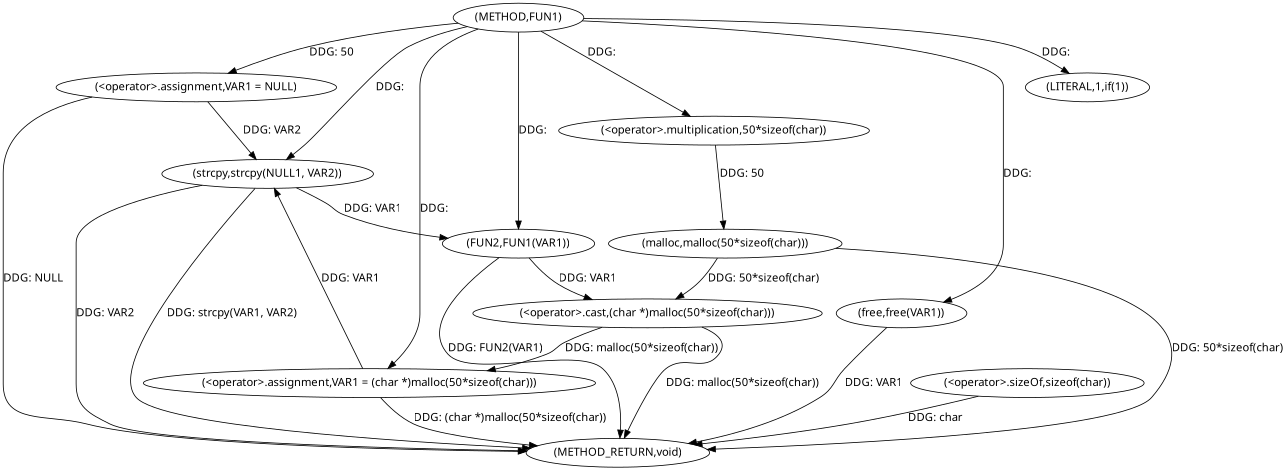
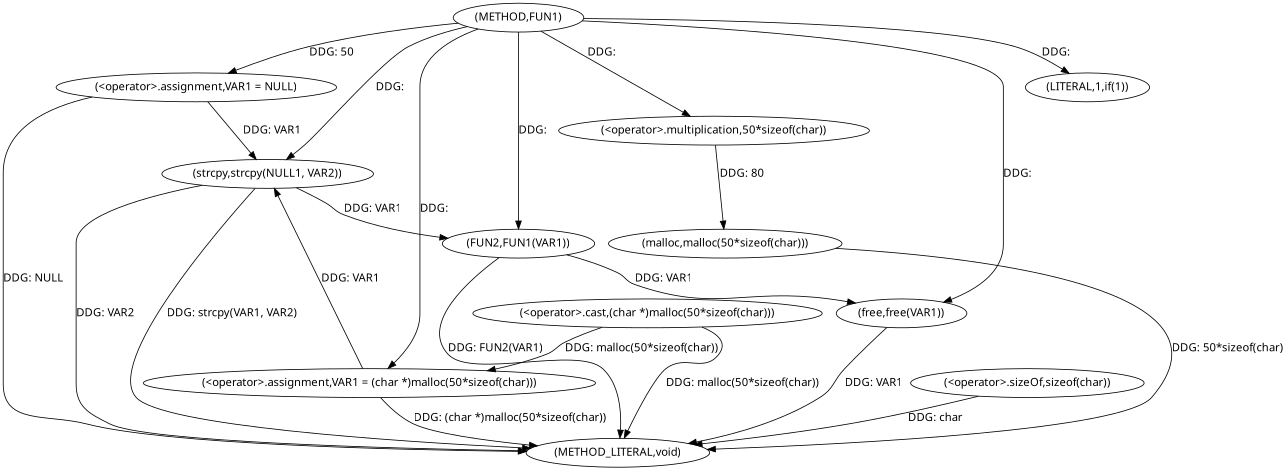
edge "(<operator>.assignment,VAR1 = NULL)" -> "(strcpy,strcpy(NULL1, VAR2))": label "DDG: VAR2" -> "DDG: VAR1"
edge "(<operator>.multiplication,50*sizeof(char))" -> "(malloc,malloc(50*sizeof(char)))": label "DDG: 50" -> "DDG: 80"
edge "(malloc,malloc(50*sizeof(char)))" -> "(<operator>.cast,(char *)malloc(50*sizeof(char)))": removed, label "DDG: 50*sizeof(char)"
edge "(FUN2,FUN1(VAR1))" -> "(<operator>.cast,(char *)malloc(50*sizeof(char)))": now "(FUN2,FUN1(VAR1))" -> "(free,free(VAR1))"
node "(METHOD_RETURN,void)": label "(METHOD_RETURN,void)" -> "(METHOD_LITERAL,void)"
